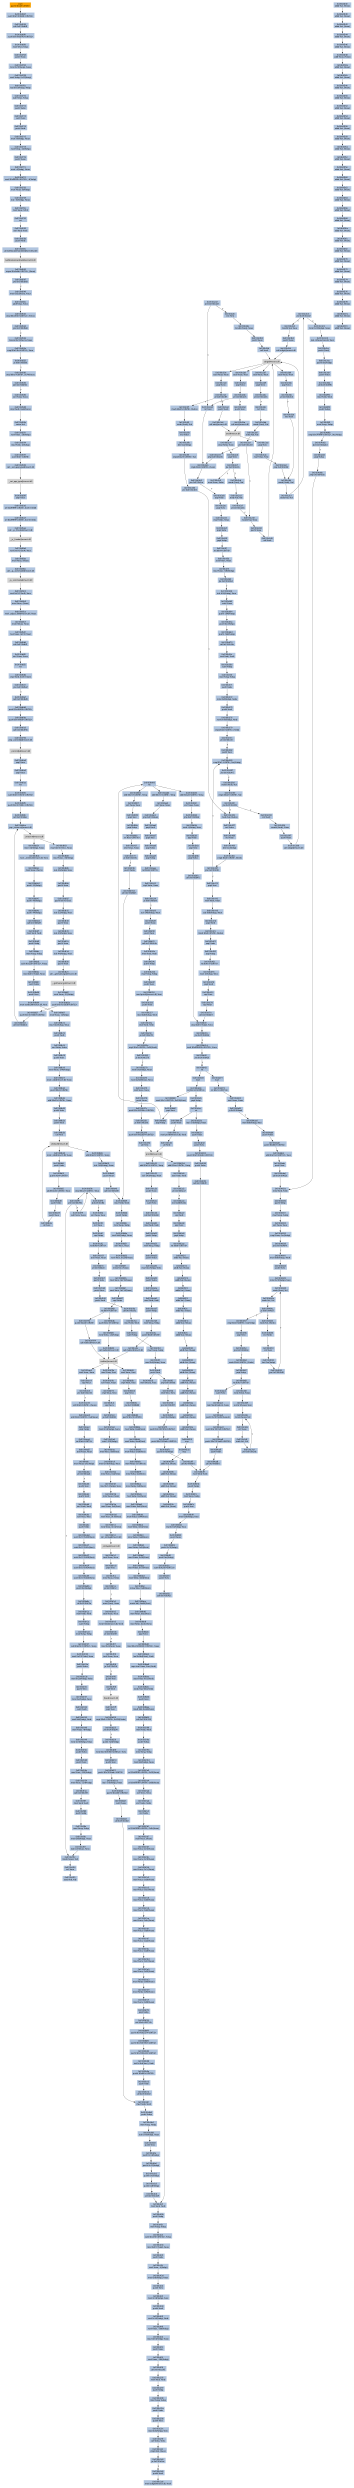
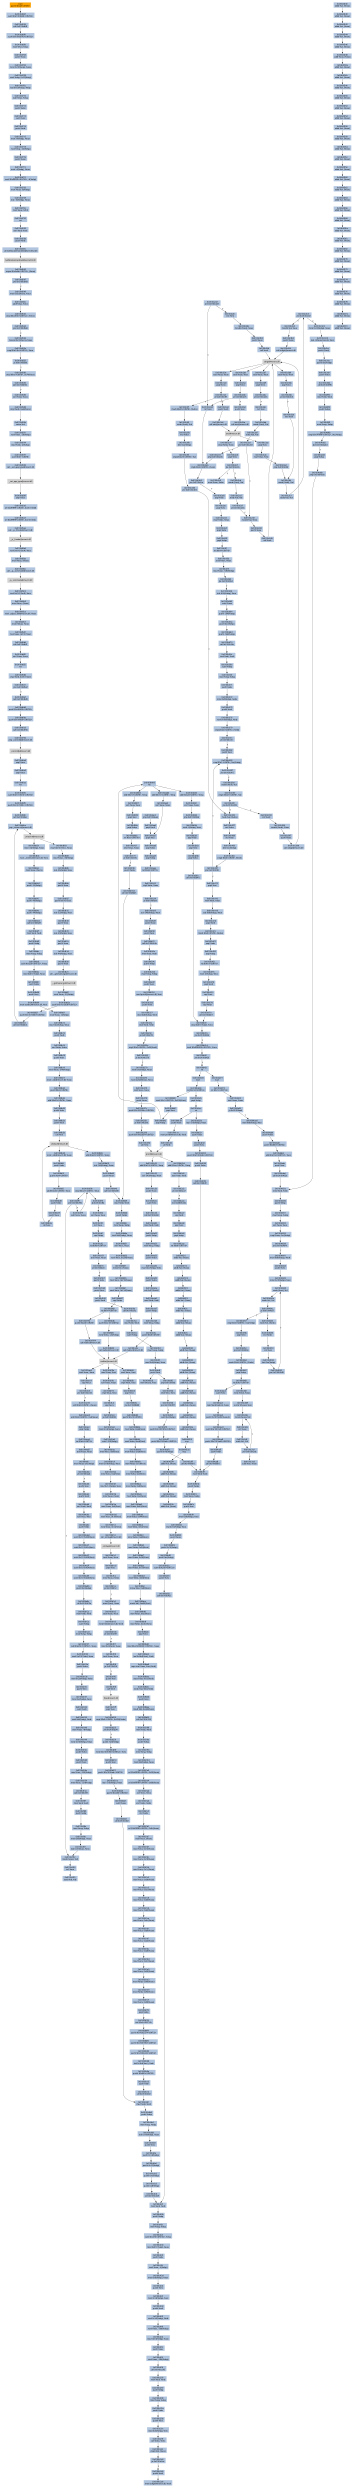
edge "0x01004ae0 xorl %eax, %eax" -> "0x01004ae2 jmp 0x01004aa6": now "0x01004ae0 xorl %eax, %eax" -> "0x01004aa7 popl %esi"
node "0x0100c3e3 subl %esi, %eax": added
